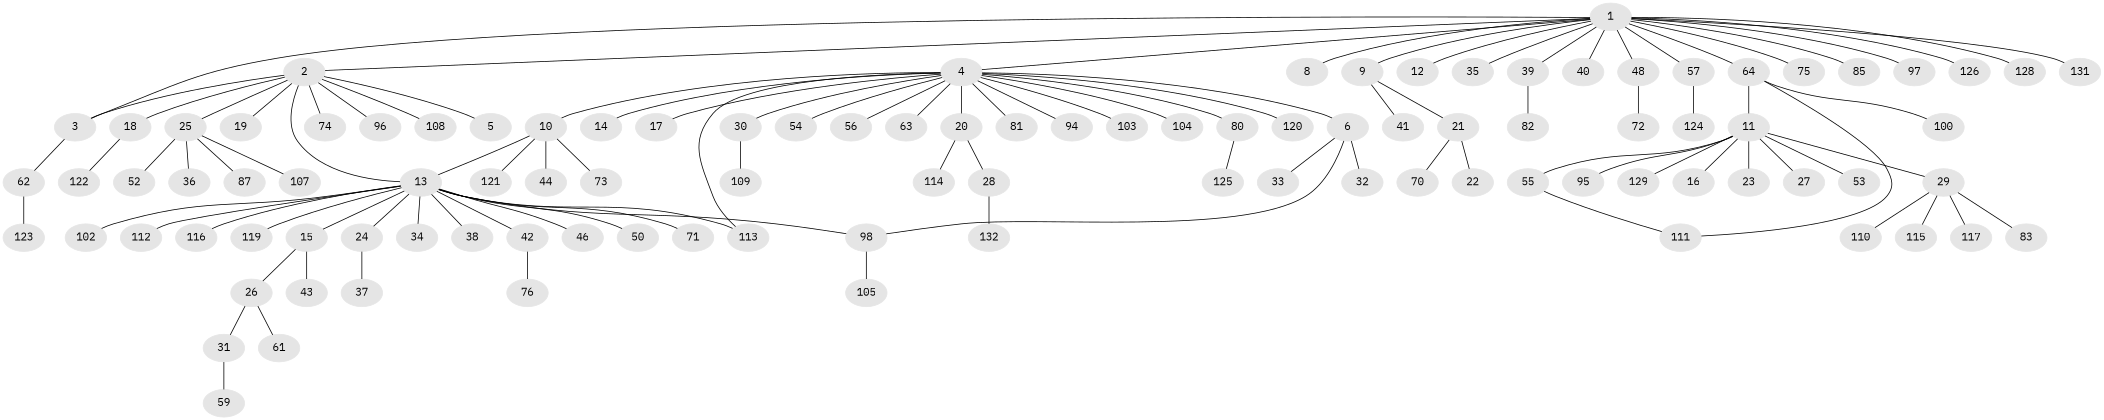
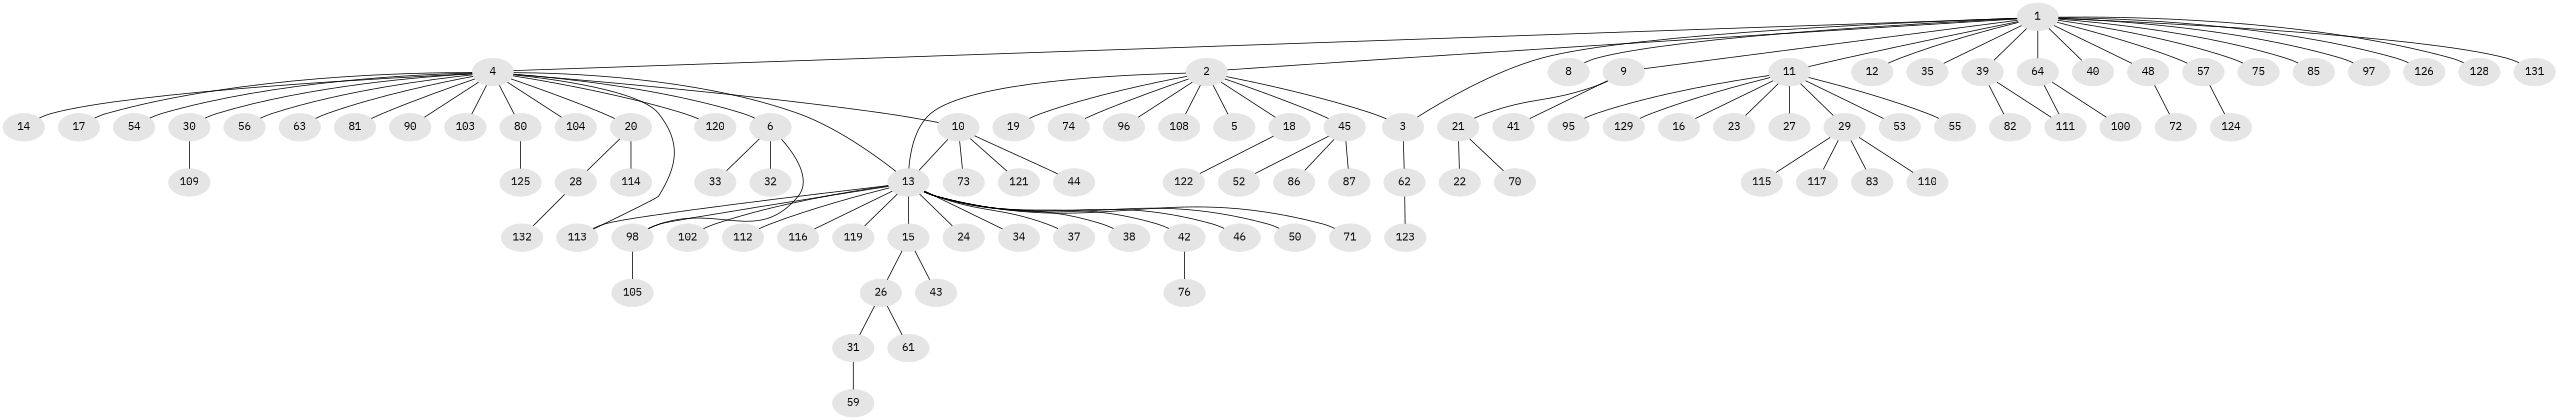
edge "4" -- "13": added
edge "64" -- "11": now "1" -- "11"
node "25": label "25" -> "45"
node "94": label "94" -> "90"
node "36": label "36" -> "86"
node "107": removed
edge "55" -- "111": now "39" -- "111"
edge "24" -- "37": now "13" -- "37"
